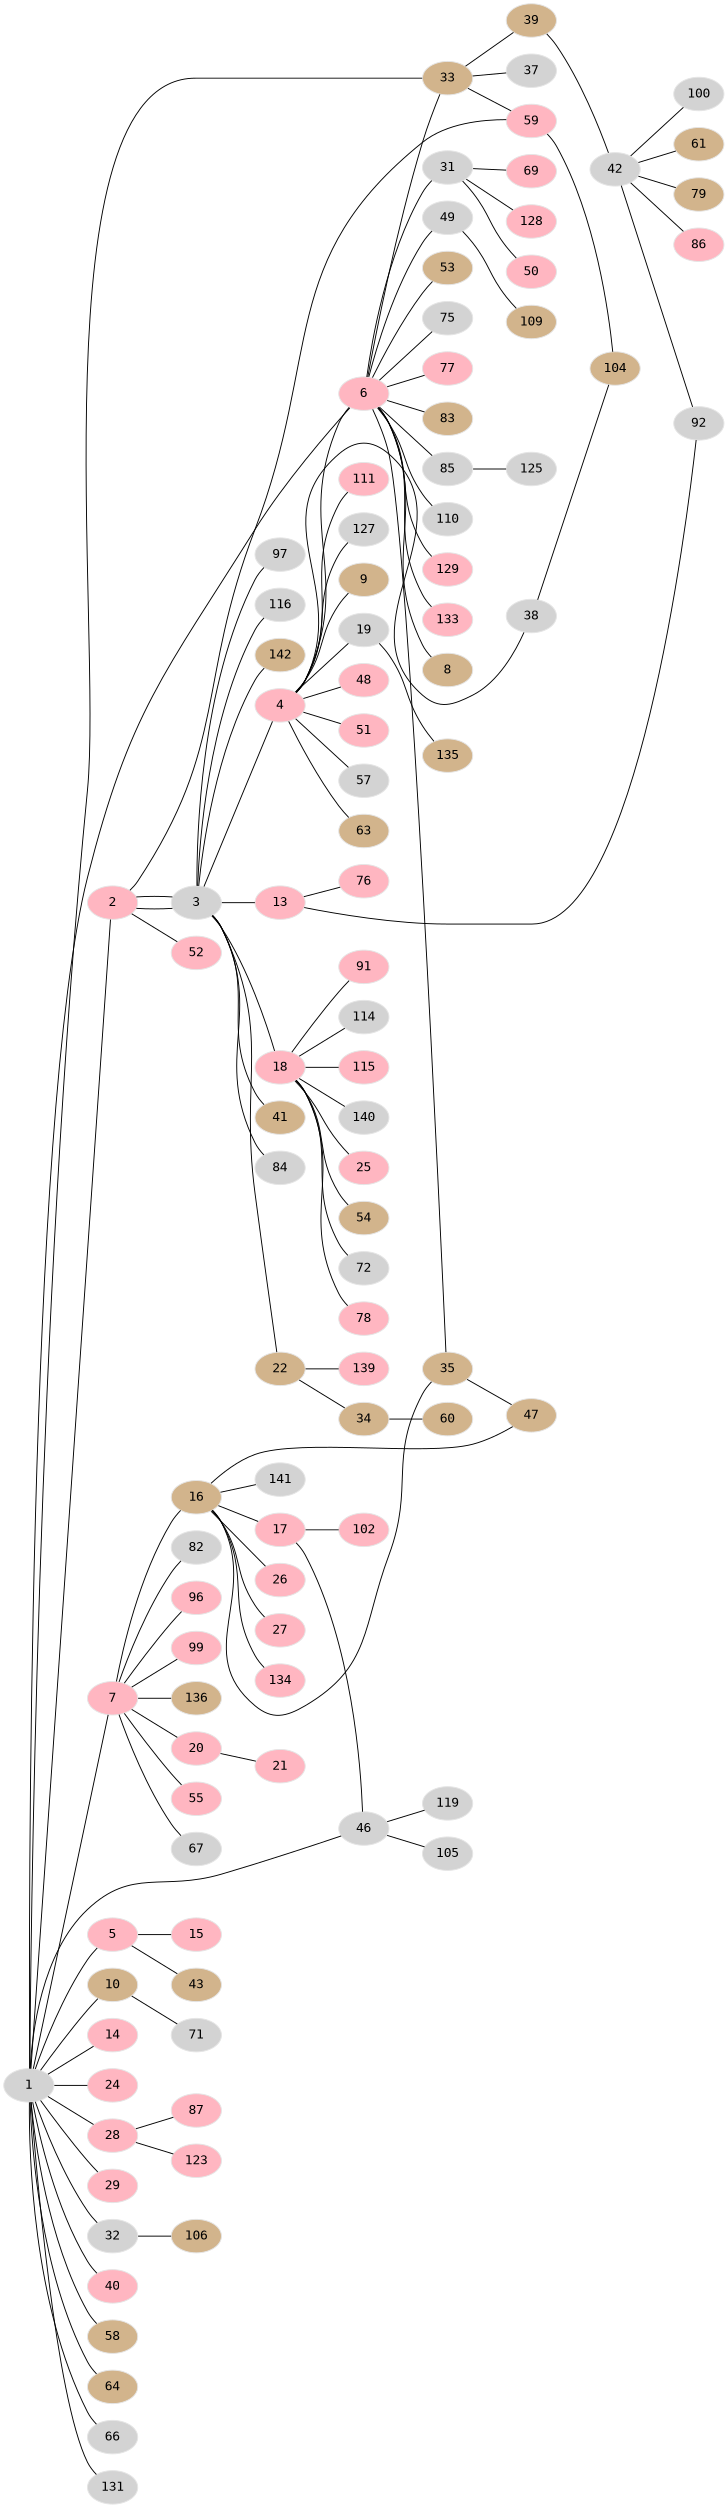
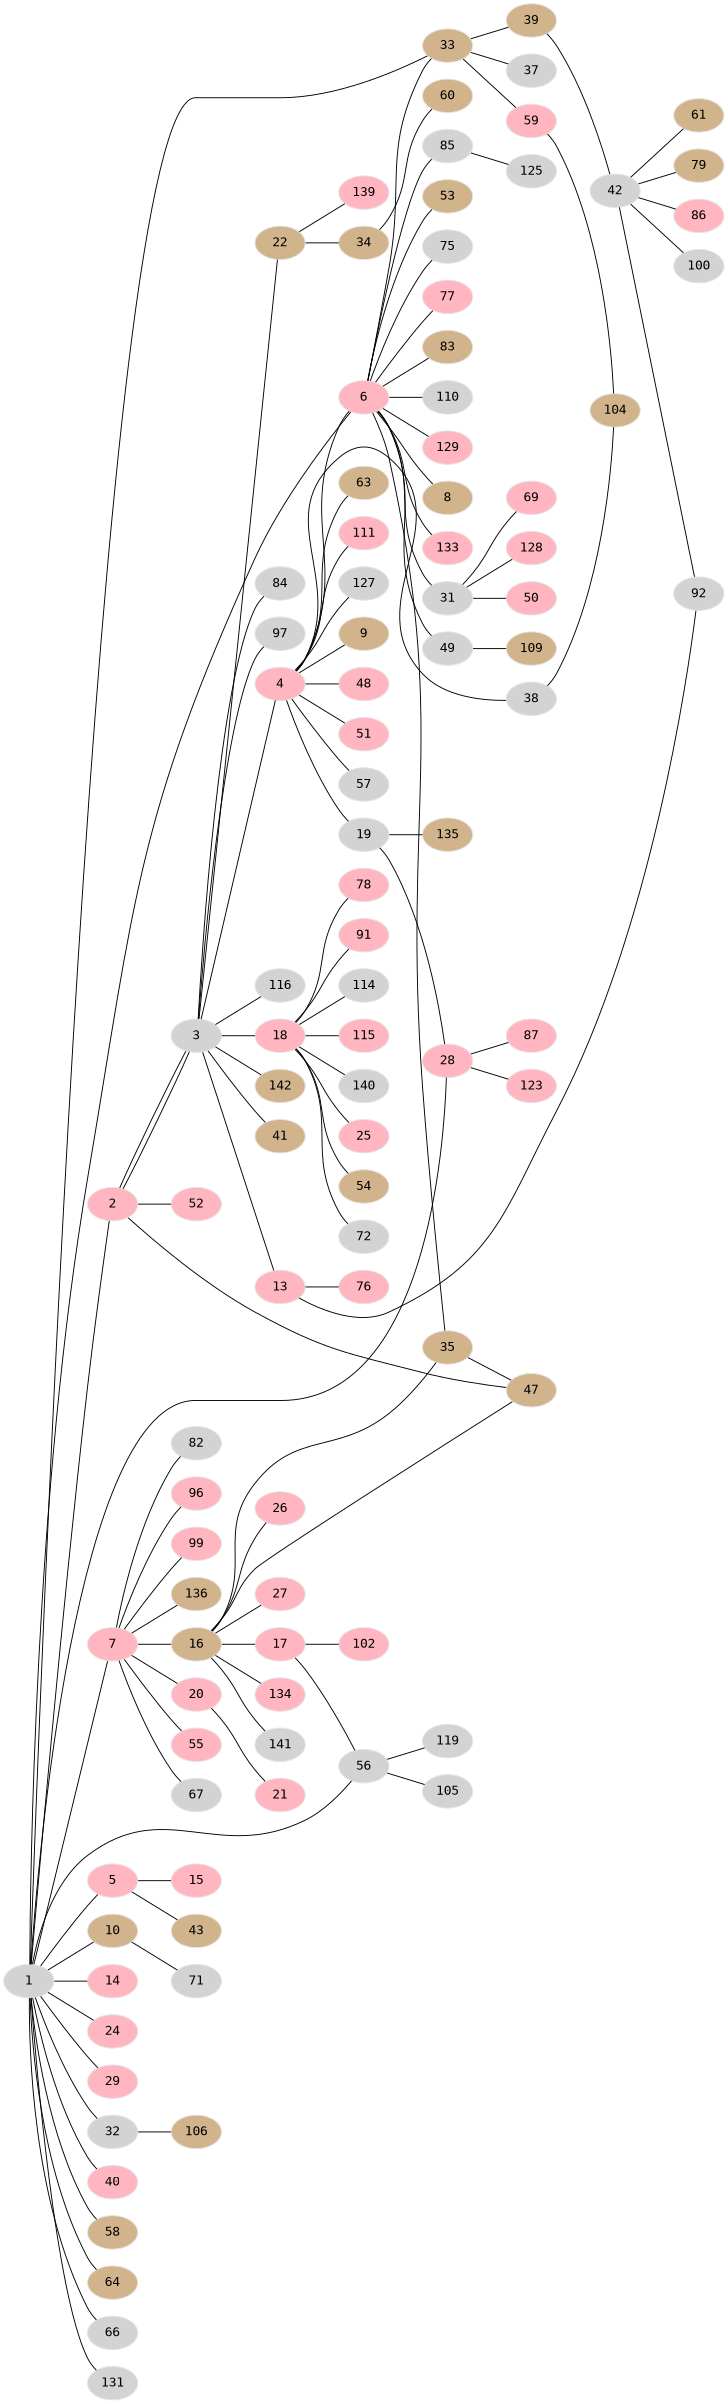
edge "59" -- "2": now "47" -- "2"
edge "19" -- "28": added
node "46": label "46" -> "56"
